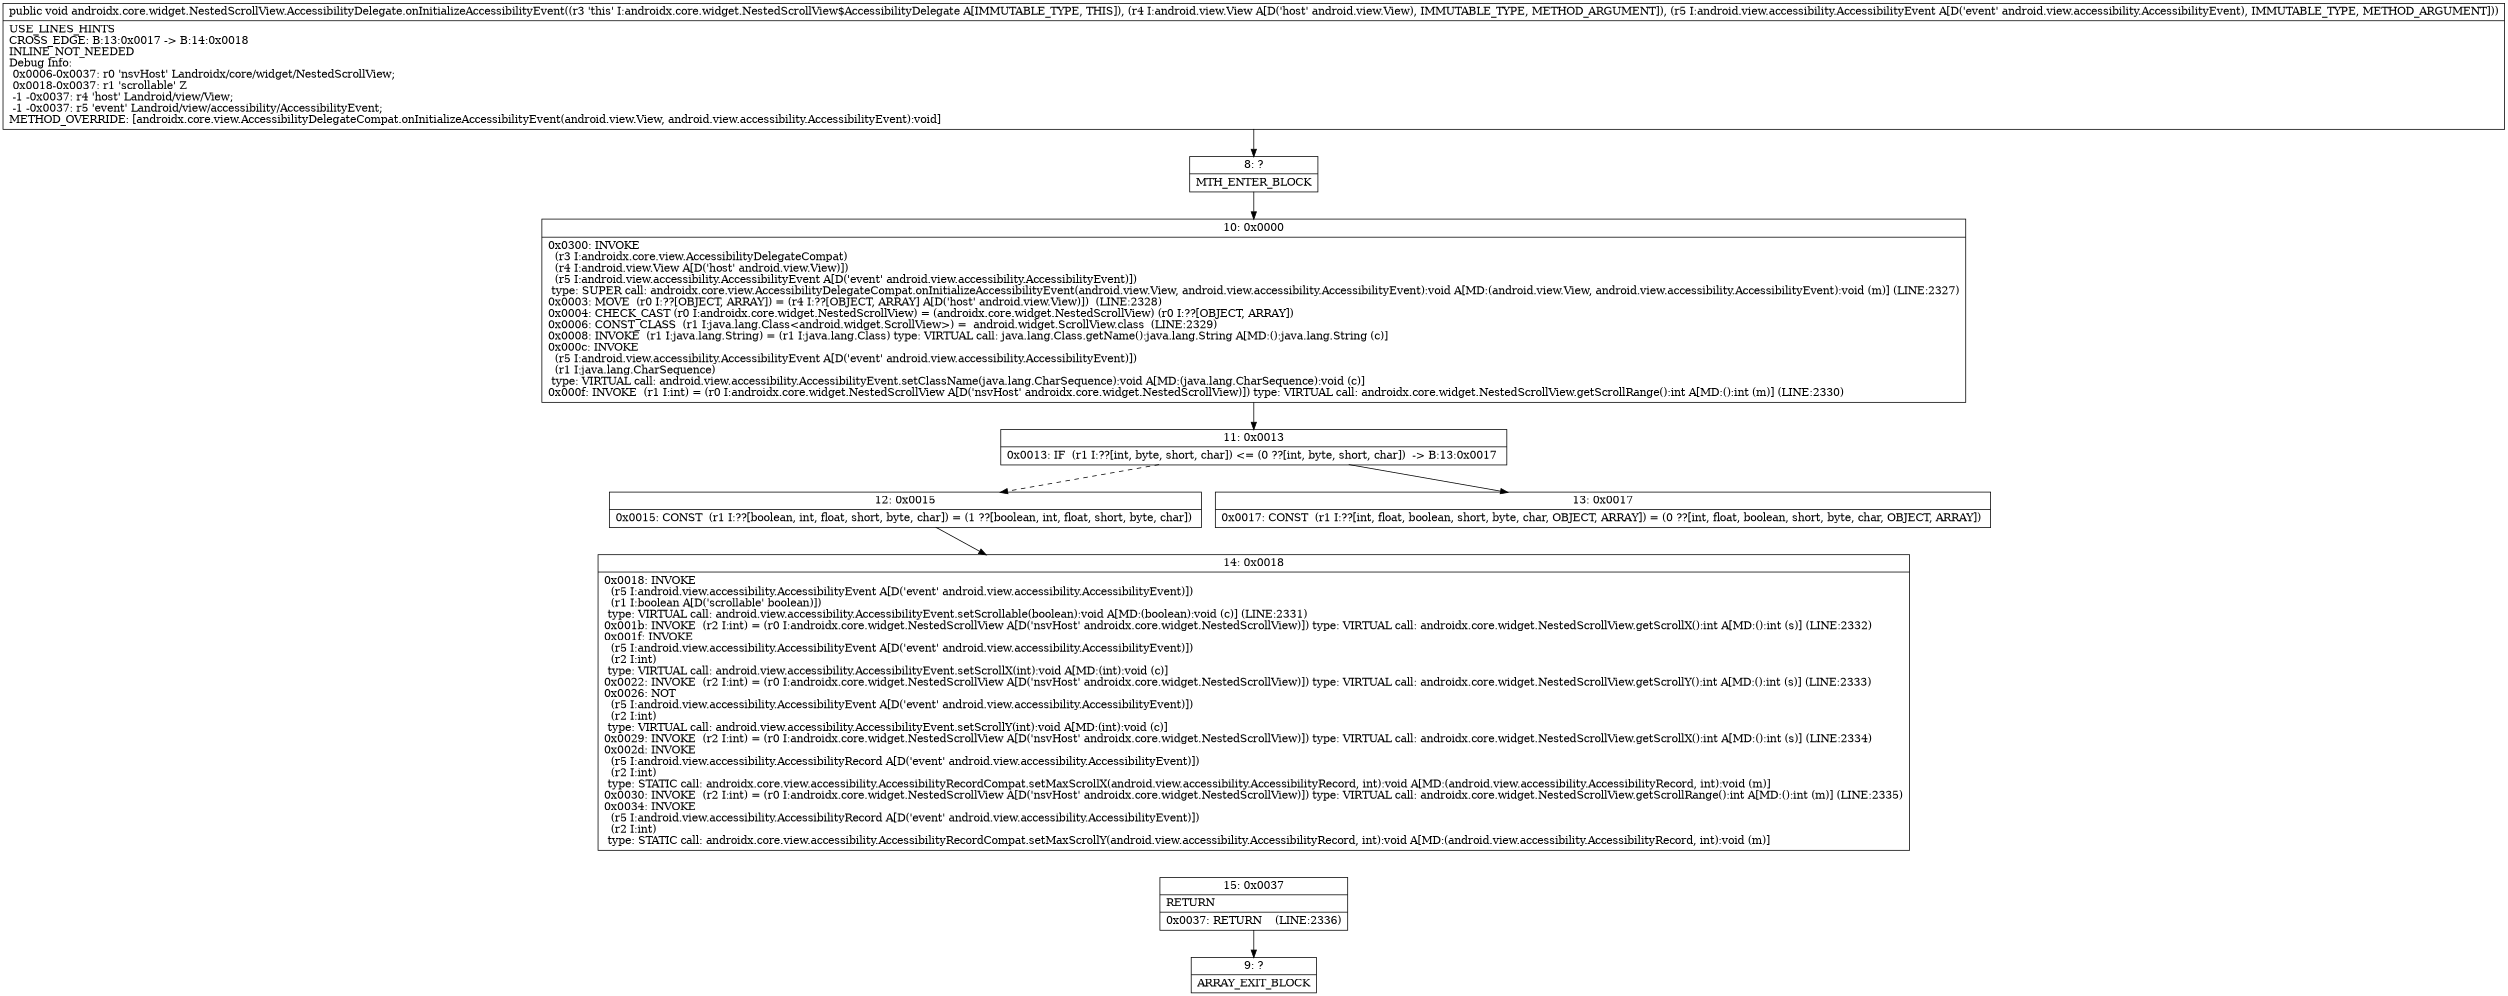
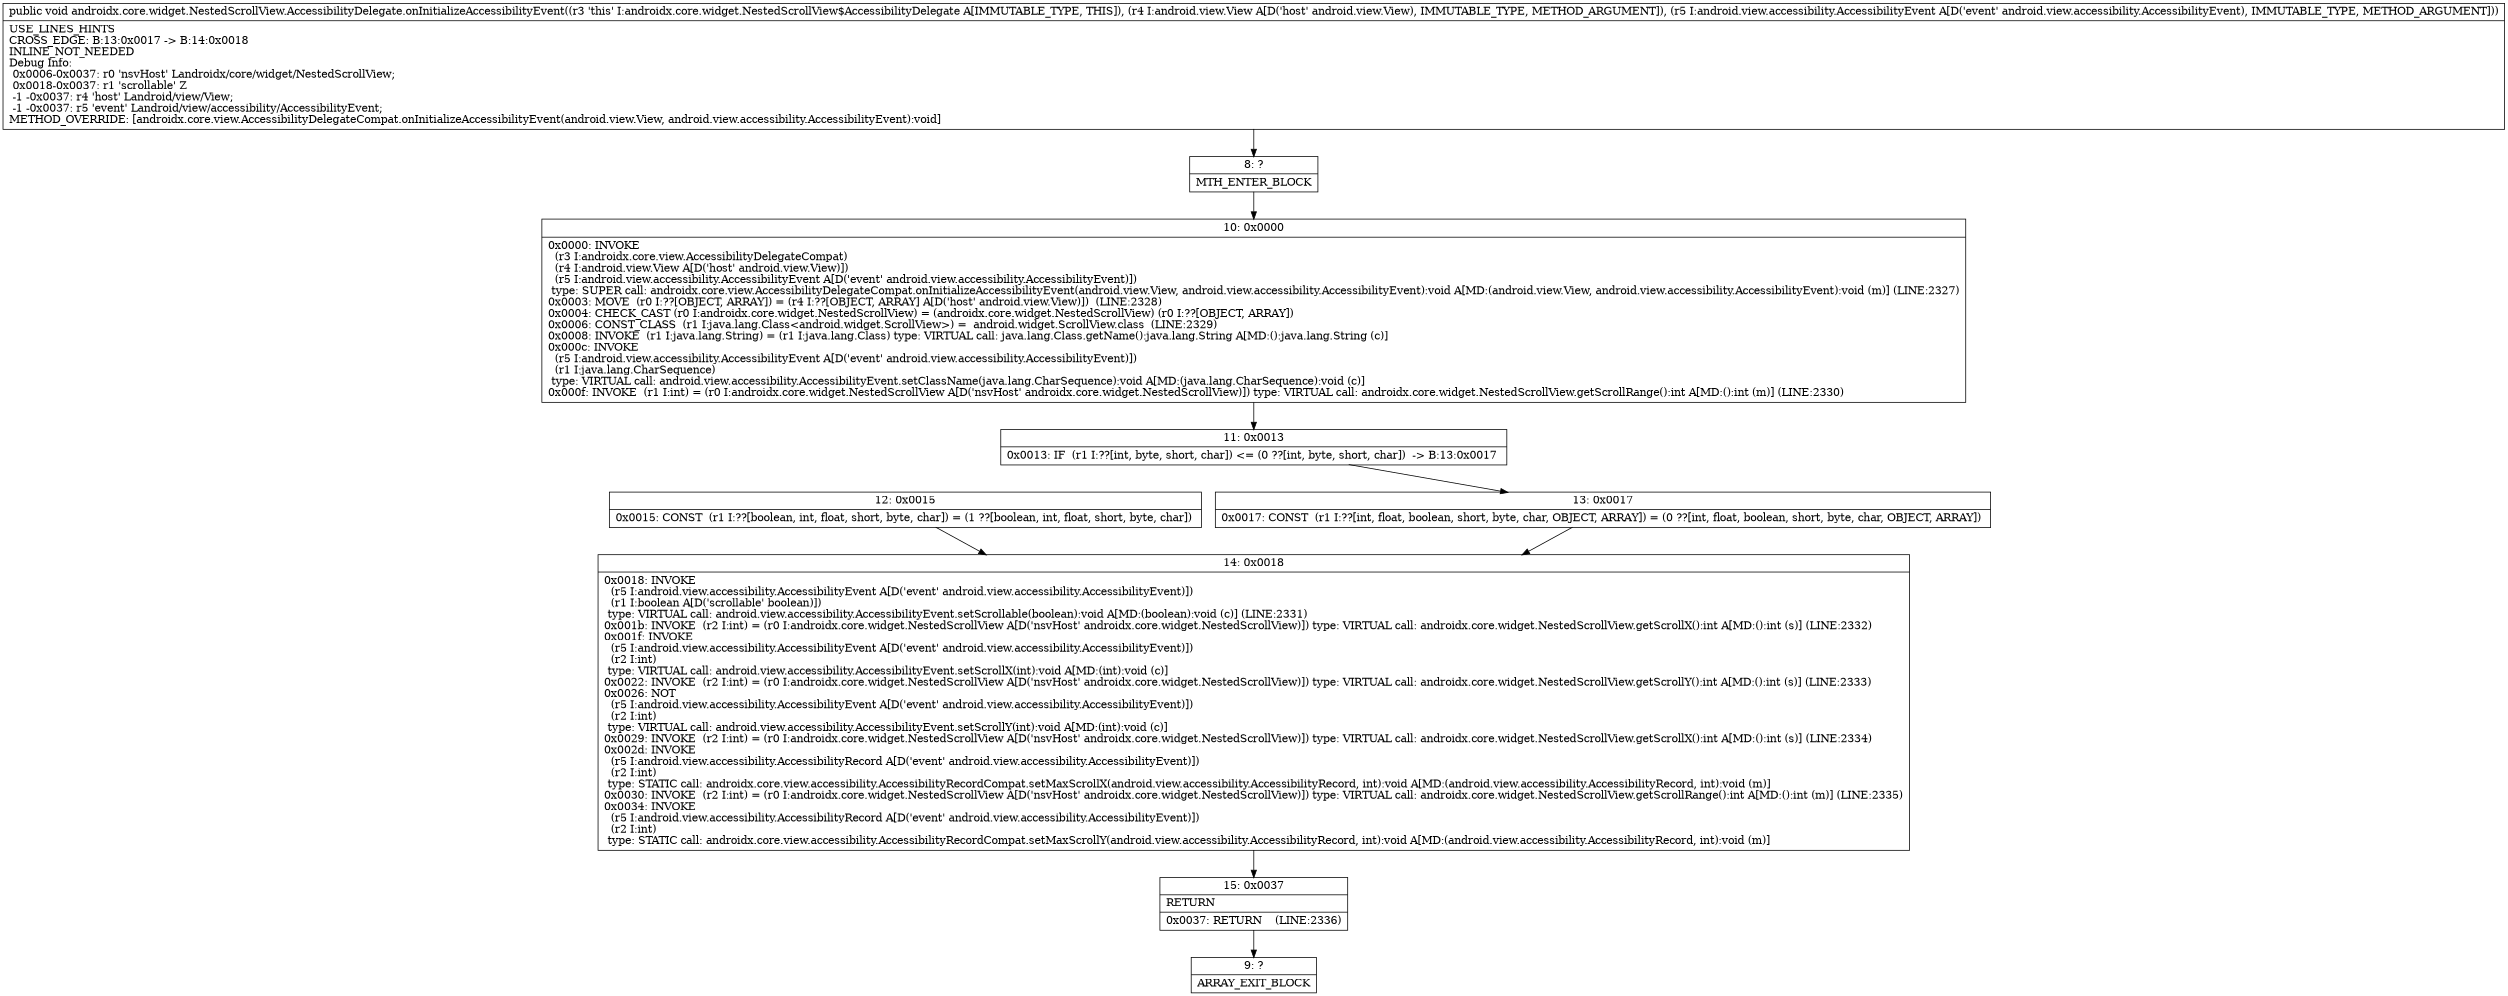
node "10: 0x0000": text "0x0300: INVOKE" -> "0x0000: INVOKE"
edge "11: 0x0013" -> "12: 0x0015": removed
edge "13: 0x0017" -> "14: 0x0018": added
edge "14: 0x0018" -> "15: 0x0037": added
